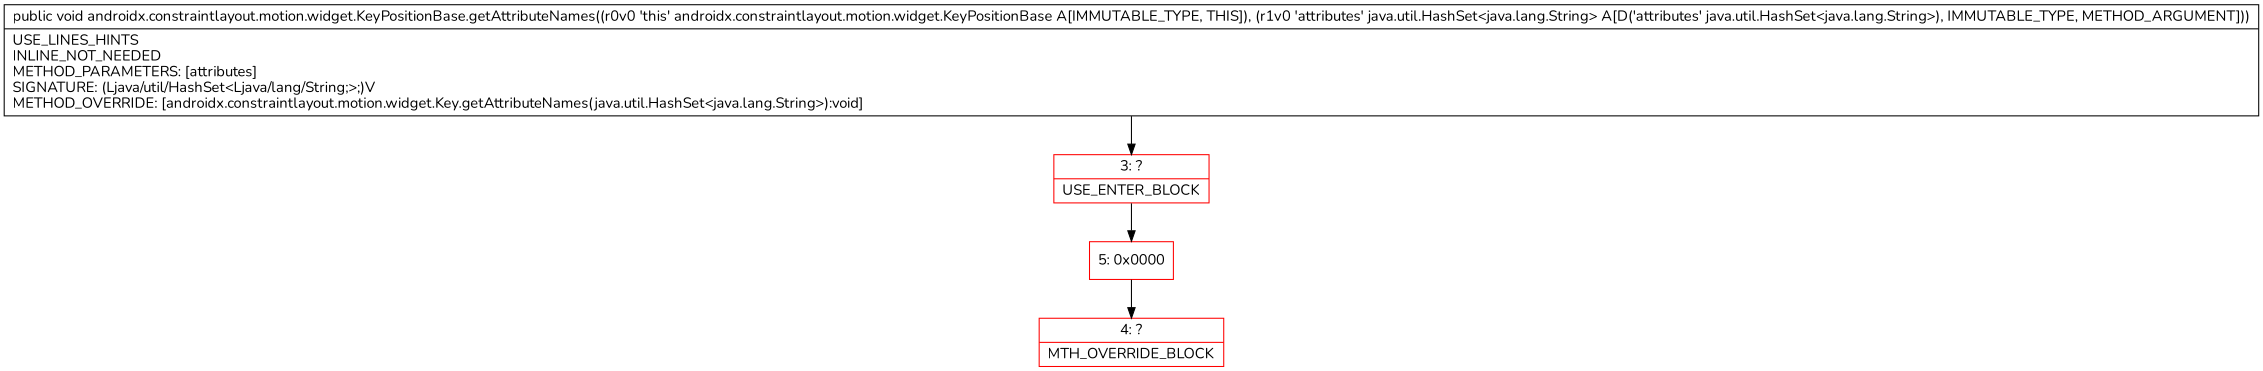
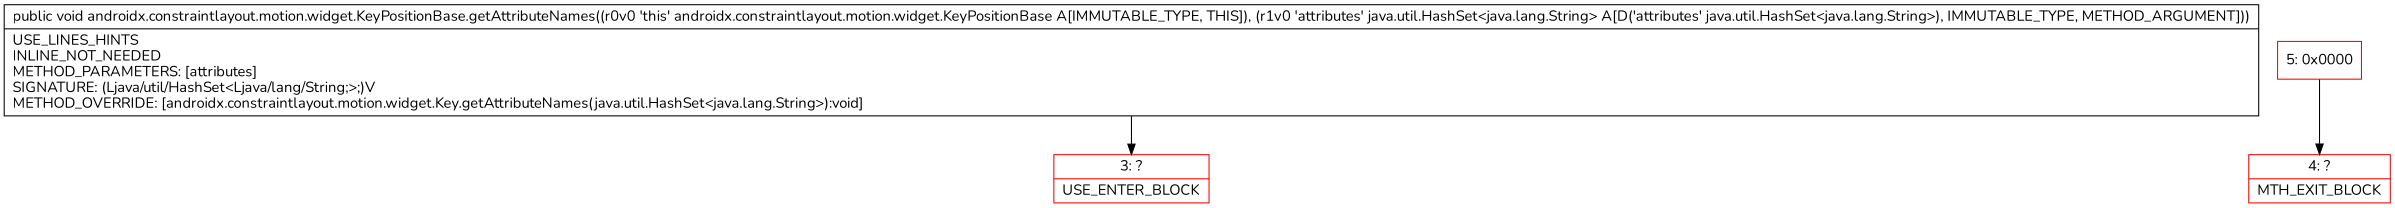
edge "3: ?" -> "5: 0x0000": removed
node "4: ?": text "MTH_OVERRIDE_BLOCK" -> "MTH_EXIT_BLOCK"
